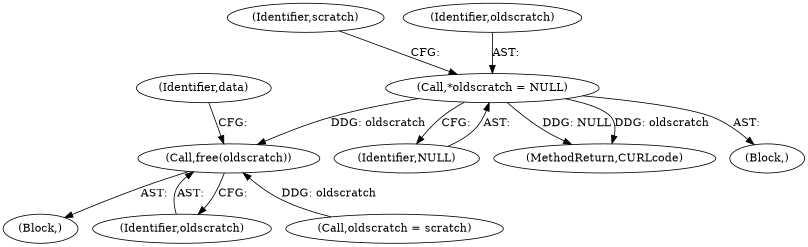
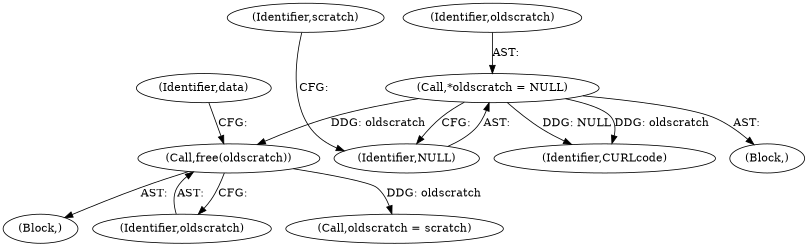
edge "(Identifier,scratch)" -> "(Call,*oldscratch = NULL)": now "(Identifier,scratch)" -> "(Identifier,NULL)"
node "(MethodReturn,CURLcode)": label "(MethodReturn,CURLcode)" -> "(Identifier,CURLcode)"
edge "(Call,oldscratch = scratch)" -> "(Call,free(oldscratch))": reversed
